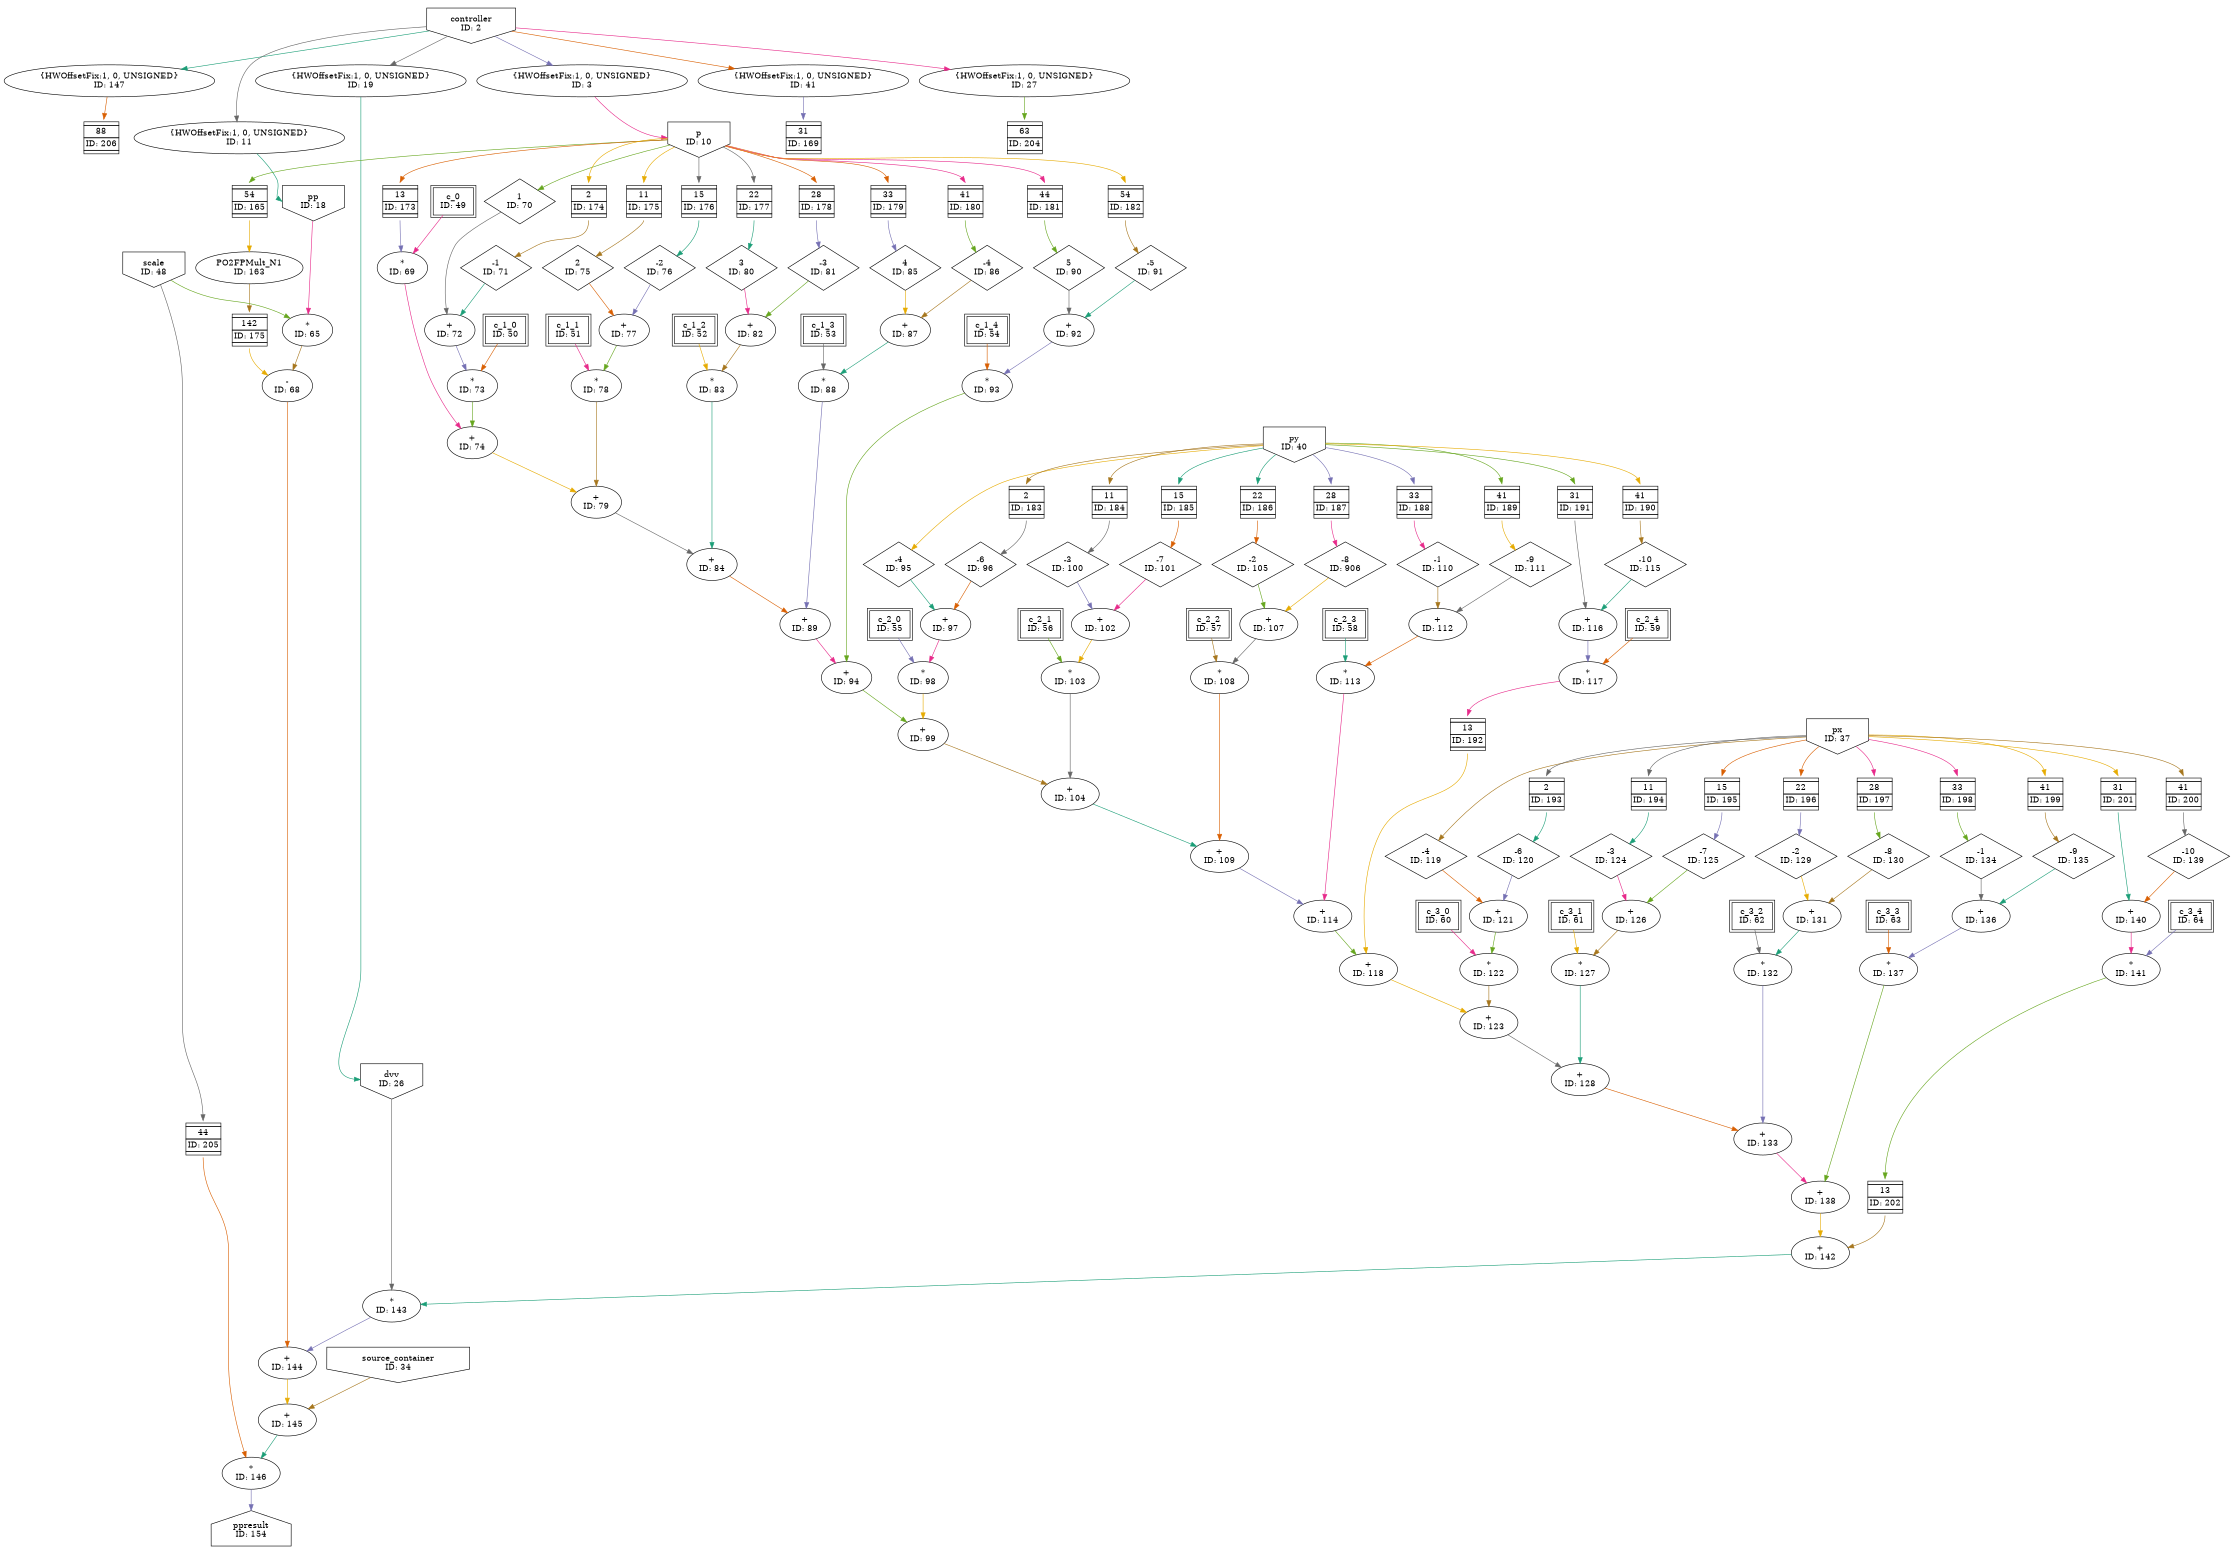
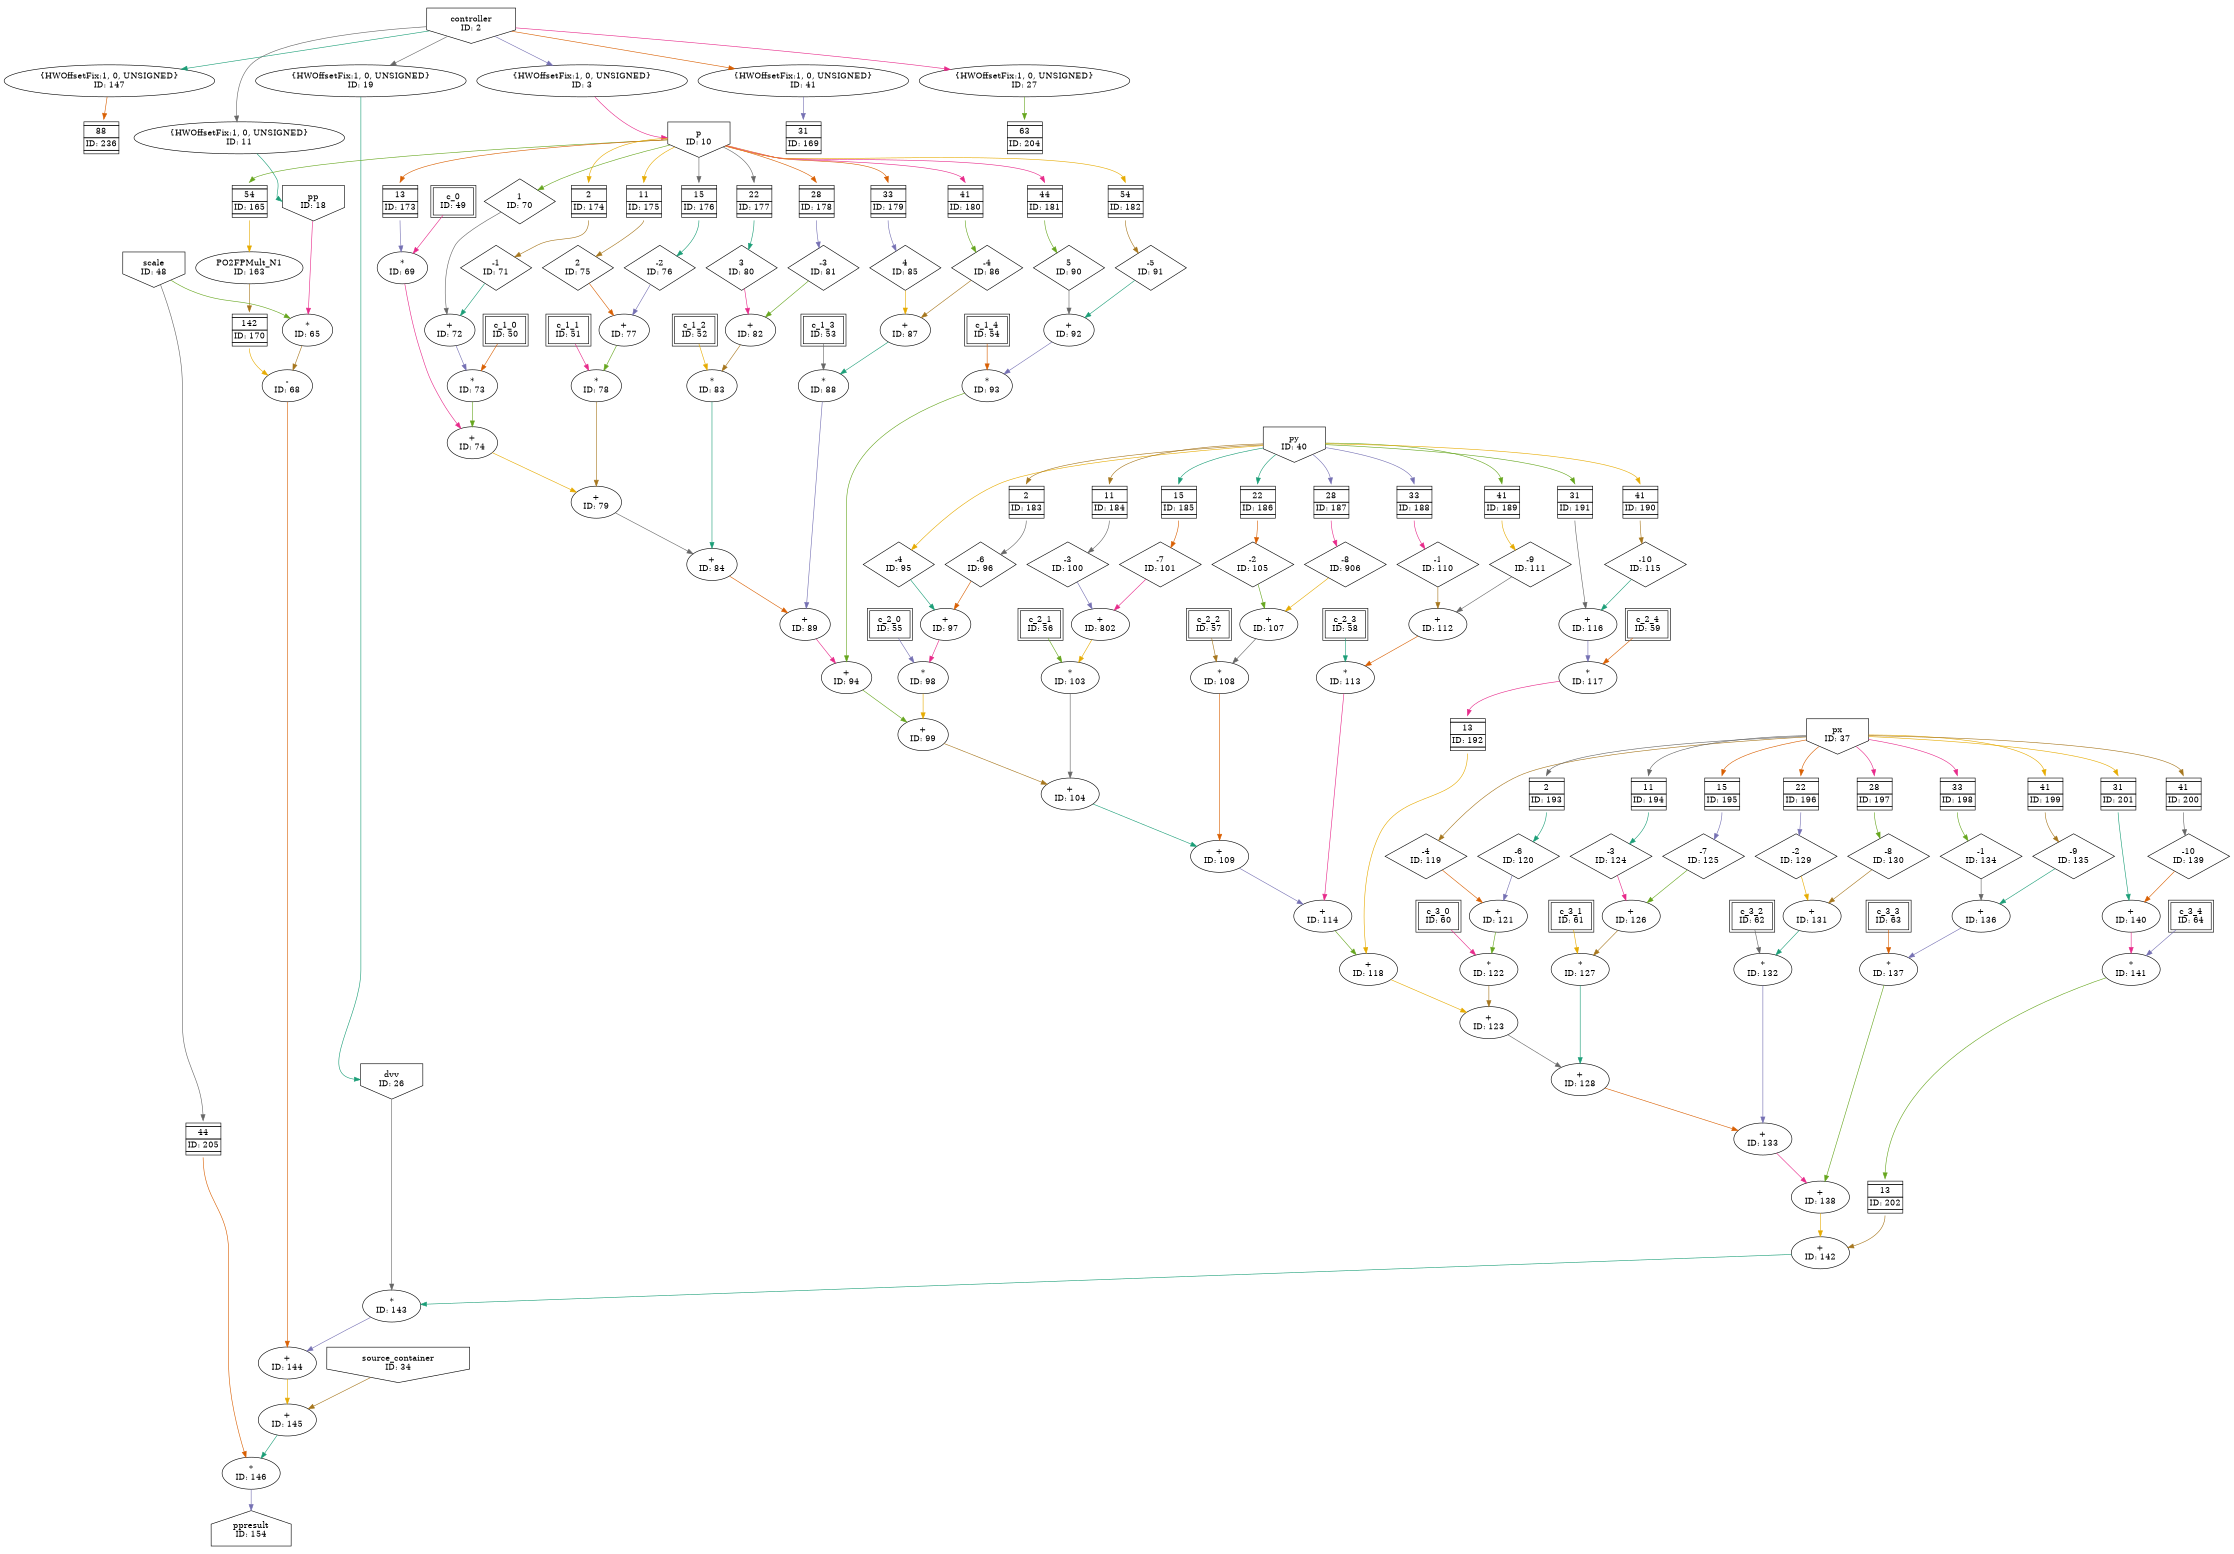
node "88": text "ID: 206" -> "ID: 236"
node "142": text "ID: 175" -> "ID: 170"
node "+ ID: 102": label "+ ID: 102" -> "+ ID: 802"
